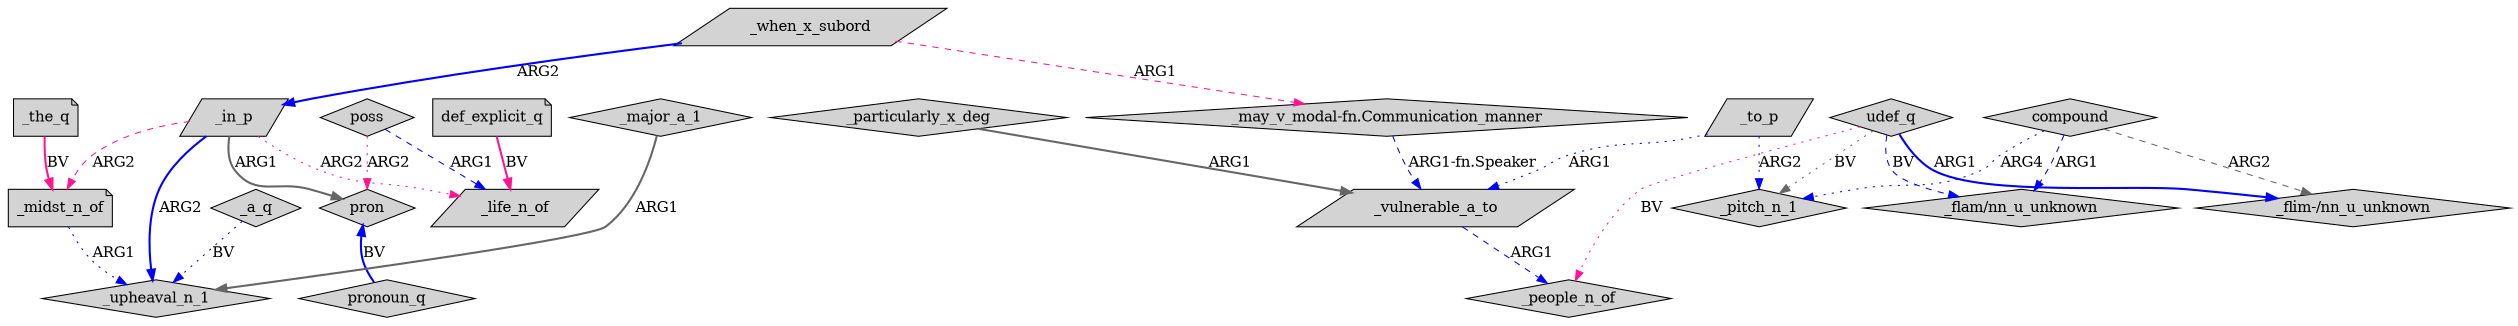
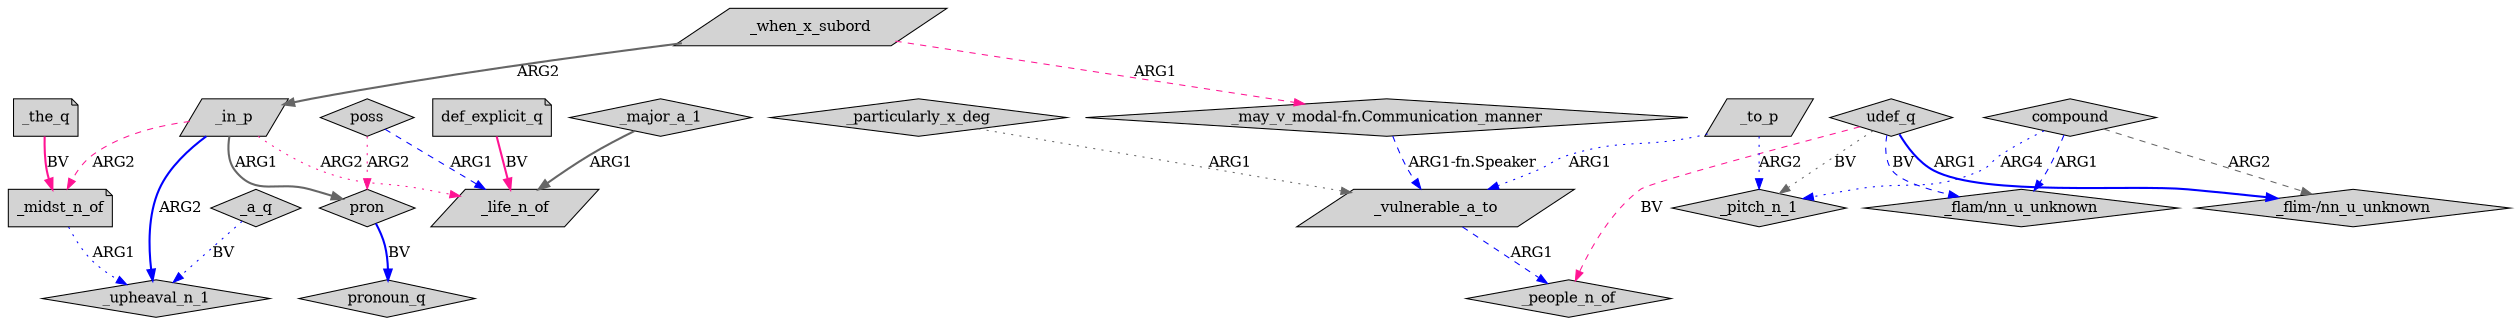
edge "_when_x_subord" -> "_in_p": color blue -> gray40
edge "_particularly_x_deg" -> "_vulnerable_a_to": style bold -> dotted
edge "udef_q" -> "_people_n_of": style dotted -> dashed
edge "_major_a_1" -> "_upheaval_n_1": now "_major_a_1" -> "_life_n_of"
edge "pronoun_q" -> "pron": reversed
